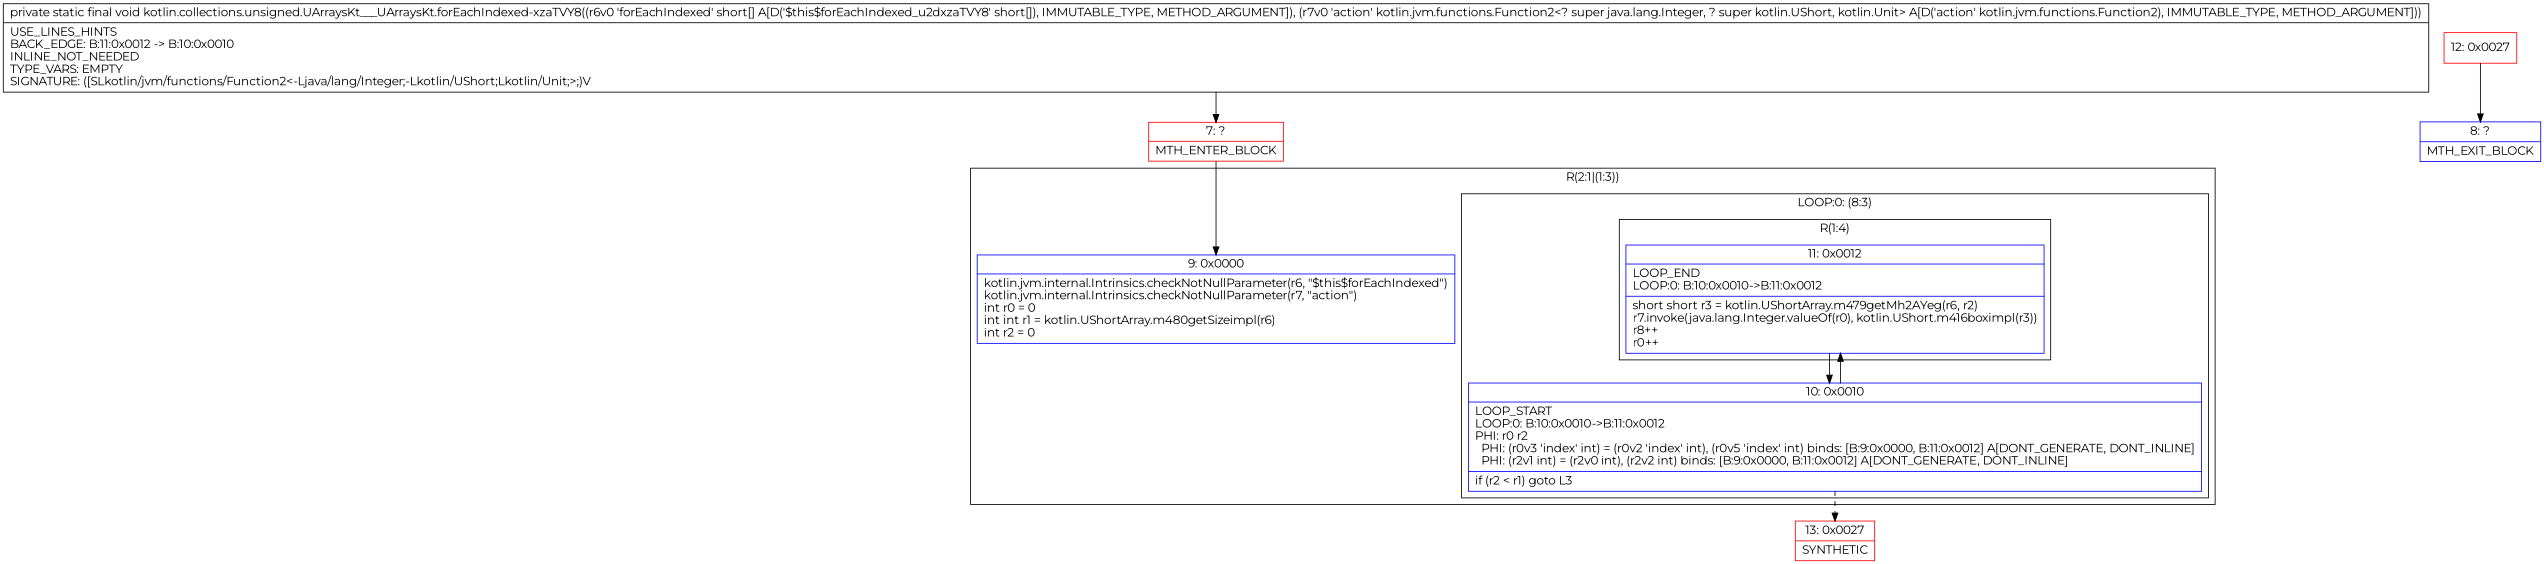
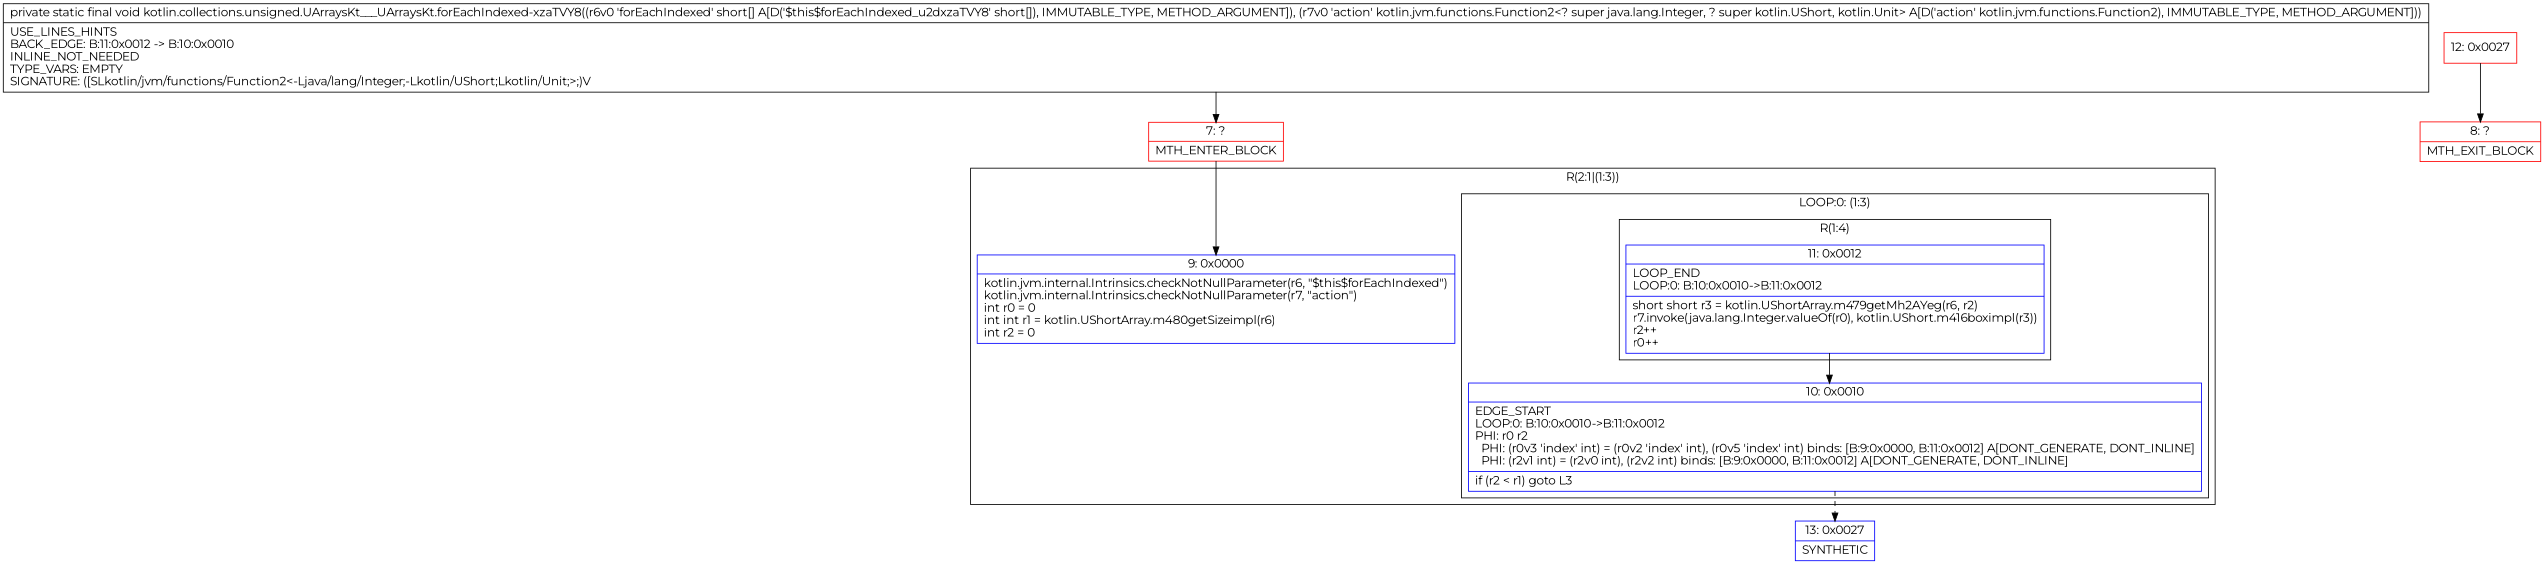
node "8: ?": color blue -> red
cluster "LOOP:0: (8:3)": label "LOOP:0: (8:3)" -> "LOOP:0: (1:3)"
node "11: 0x0012": text "r8++" -> "r2++"
edge "10: 0x0010" -> "11: 0x0012": removed
node "10: 0x0010": text "LOOP_START" -> "EDGE_START"
node "13: 0x0027": color red -> blue
